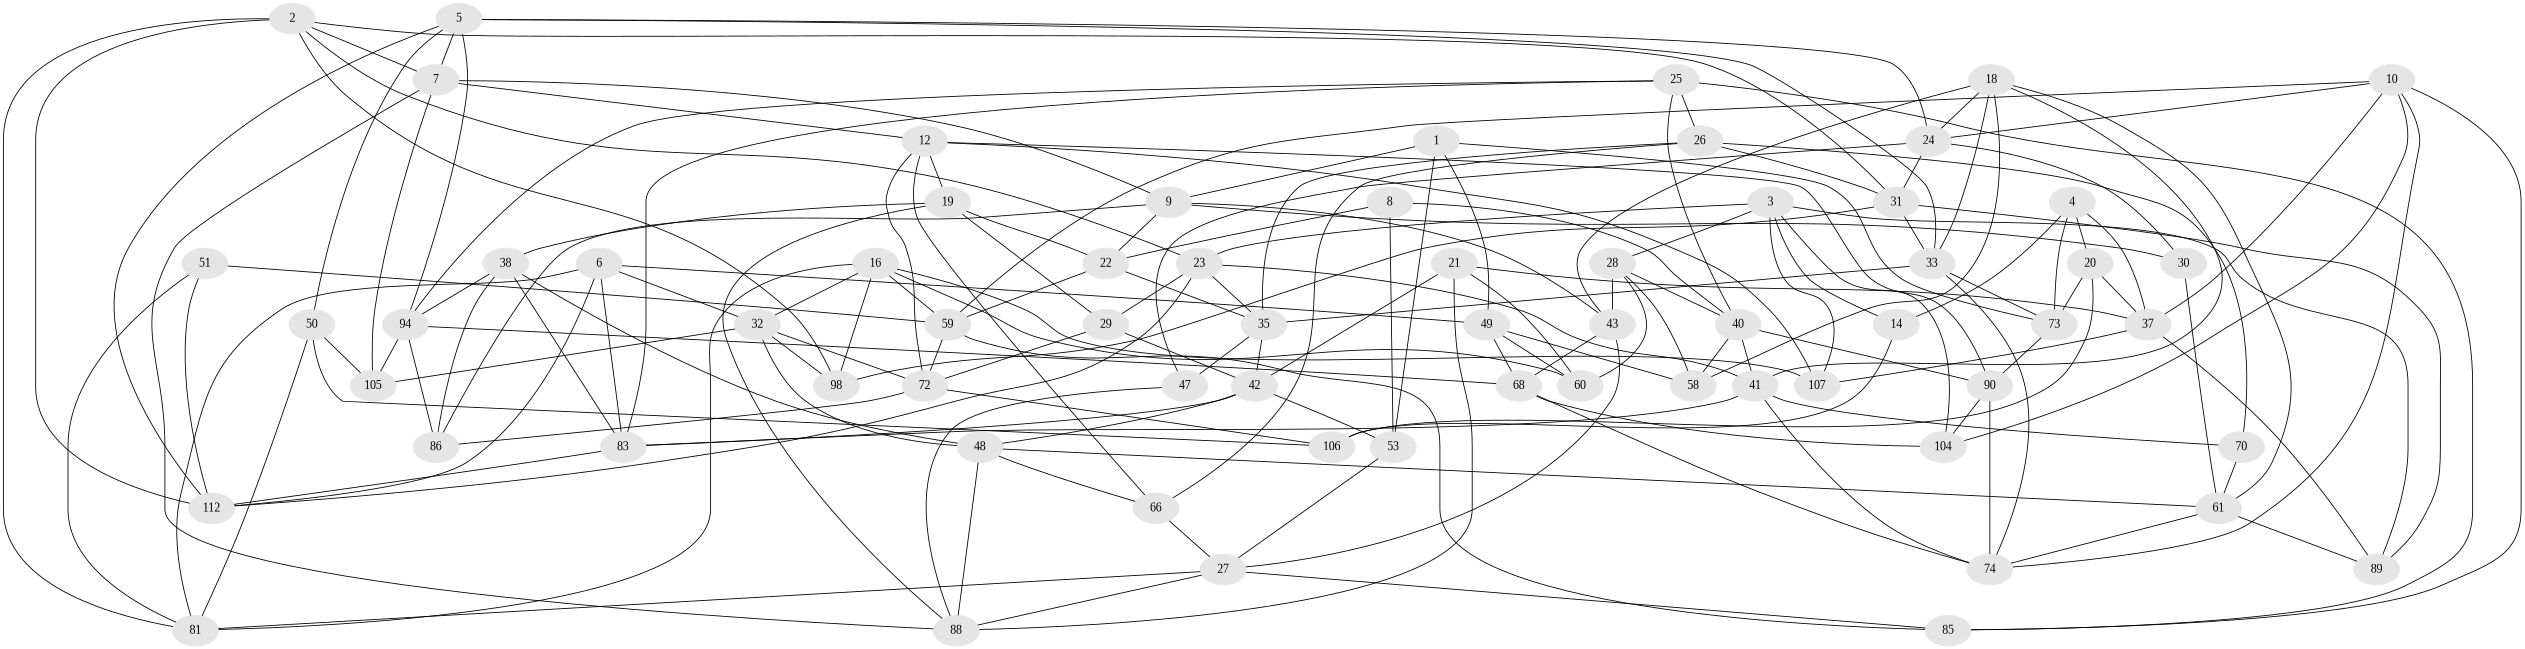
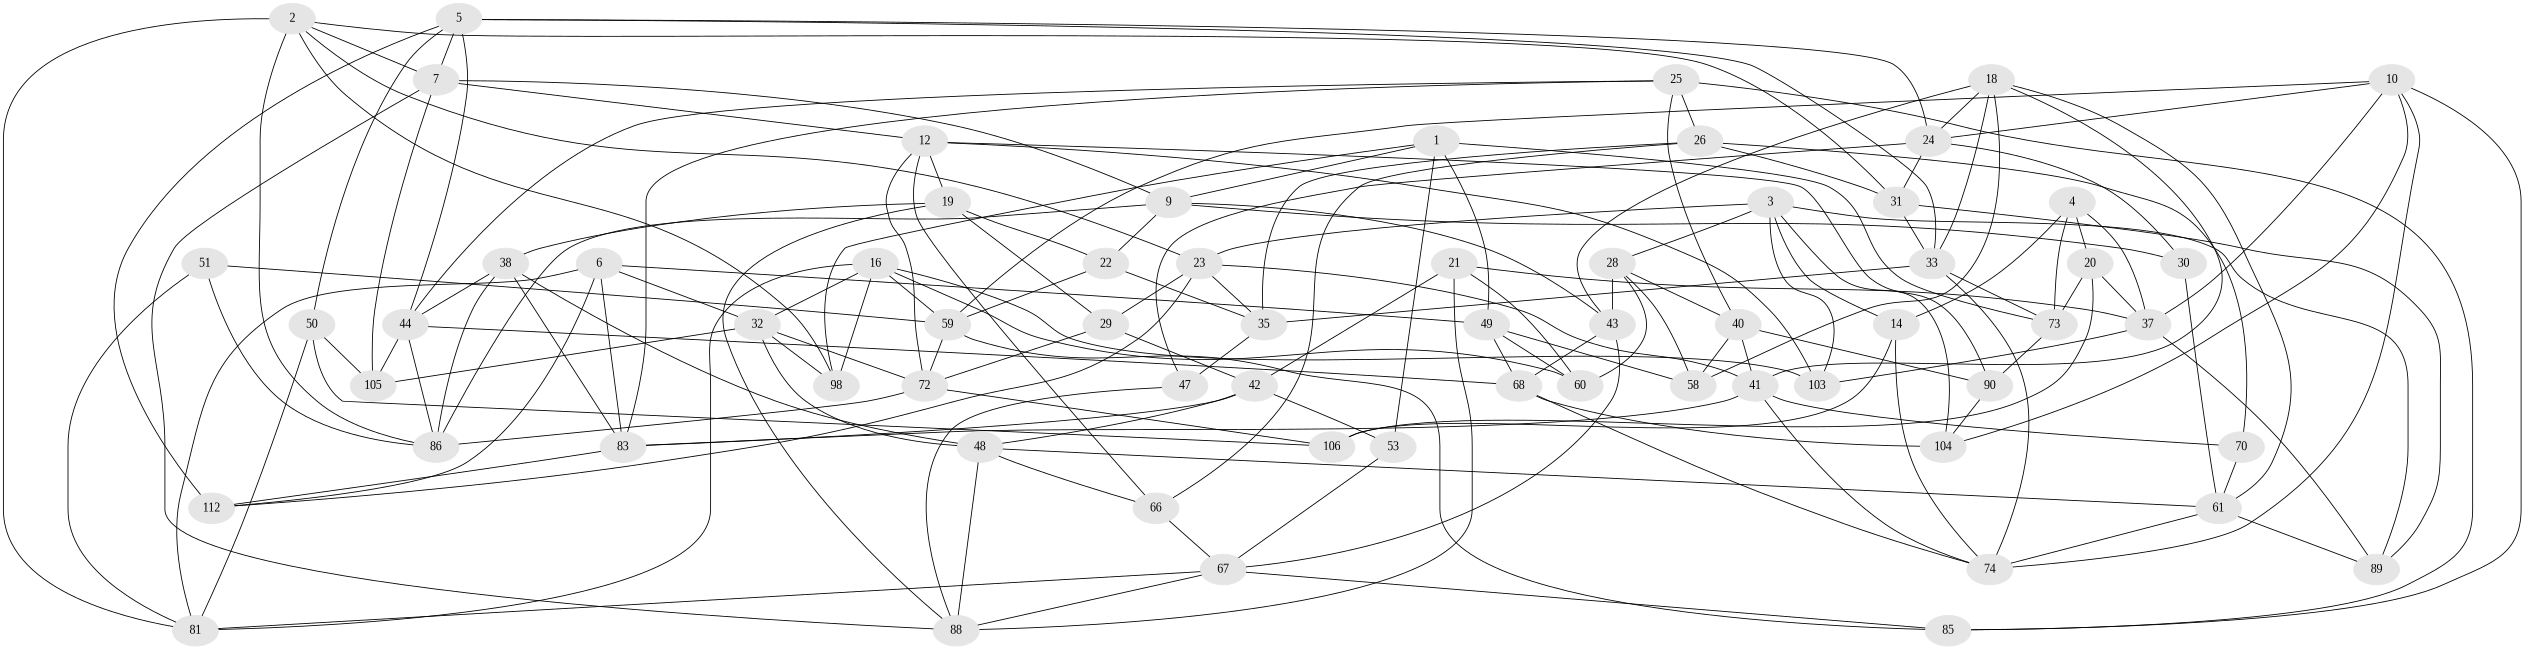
node "8": removed
edge "2" -- "112": now "2" -- "86"
edge "31" -- "98": now "1" -- "98"
node "94": label "94" -> "44"
edge "35" -- "42": removed
edge "51" -- "112": now "51" -- "86"
node "107": label "107" -> "103"
edge "90" -- "74": now "14" -- "74"
node "27": label "27" -> "67"
